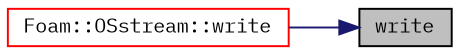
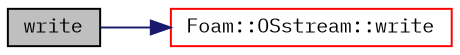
edge "Foam::OSstream::write" -> "write": reversed
